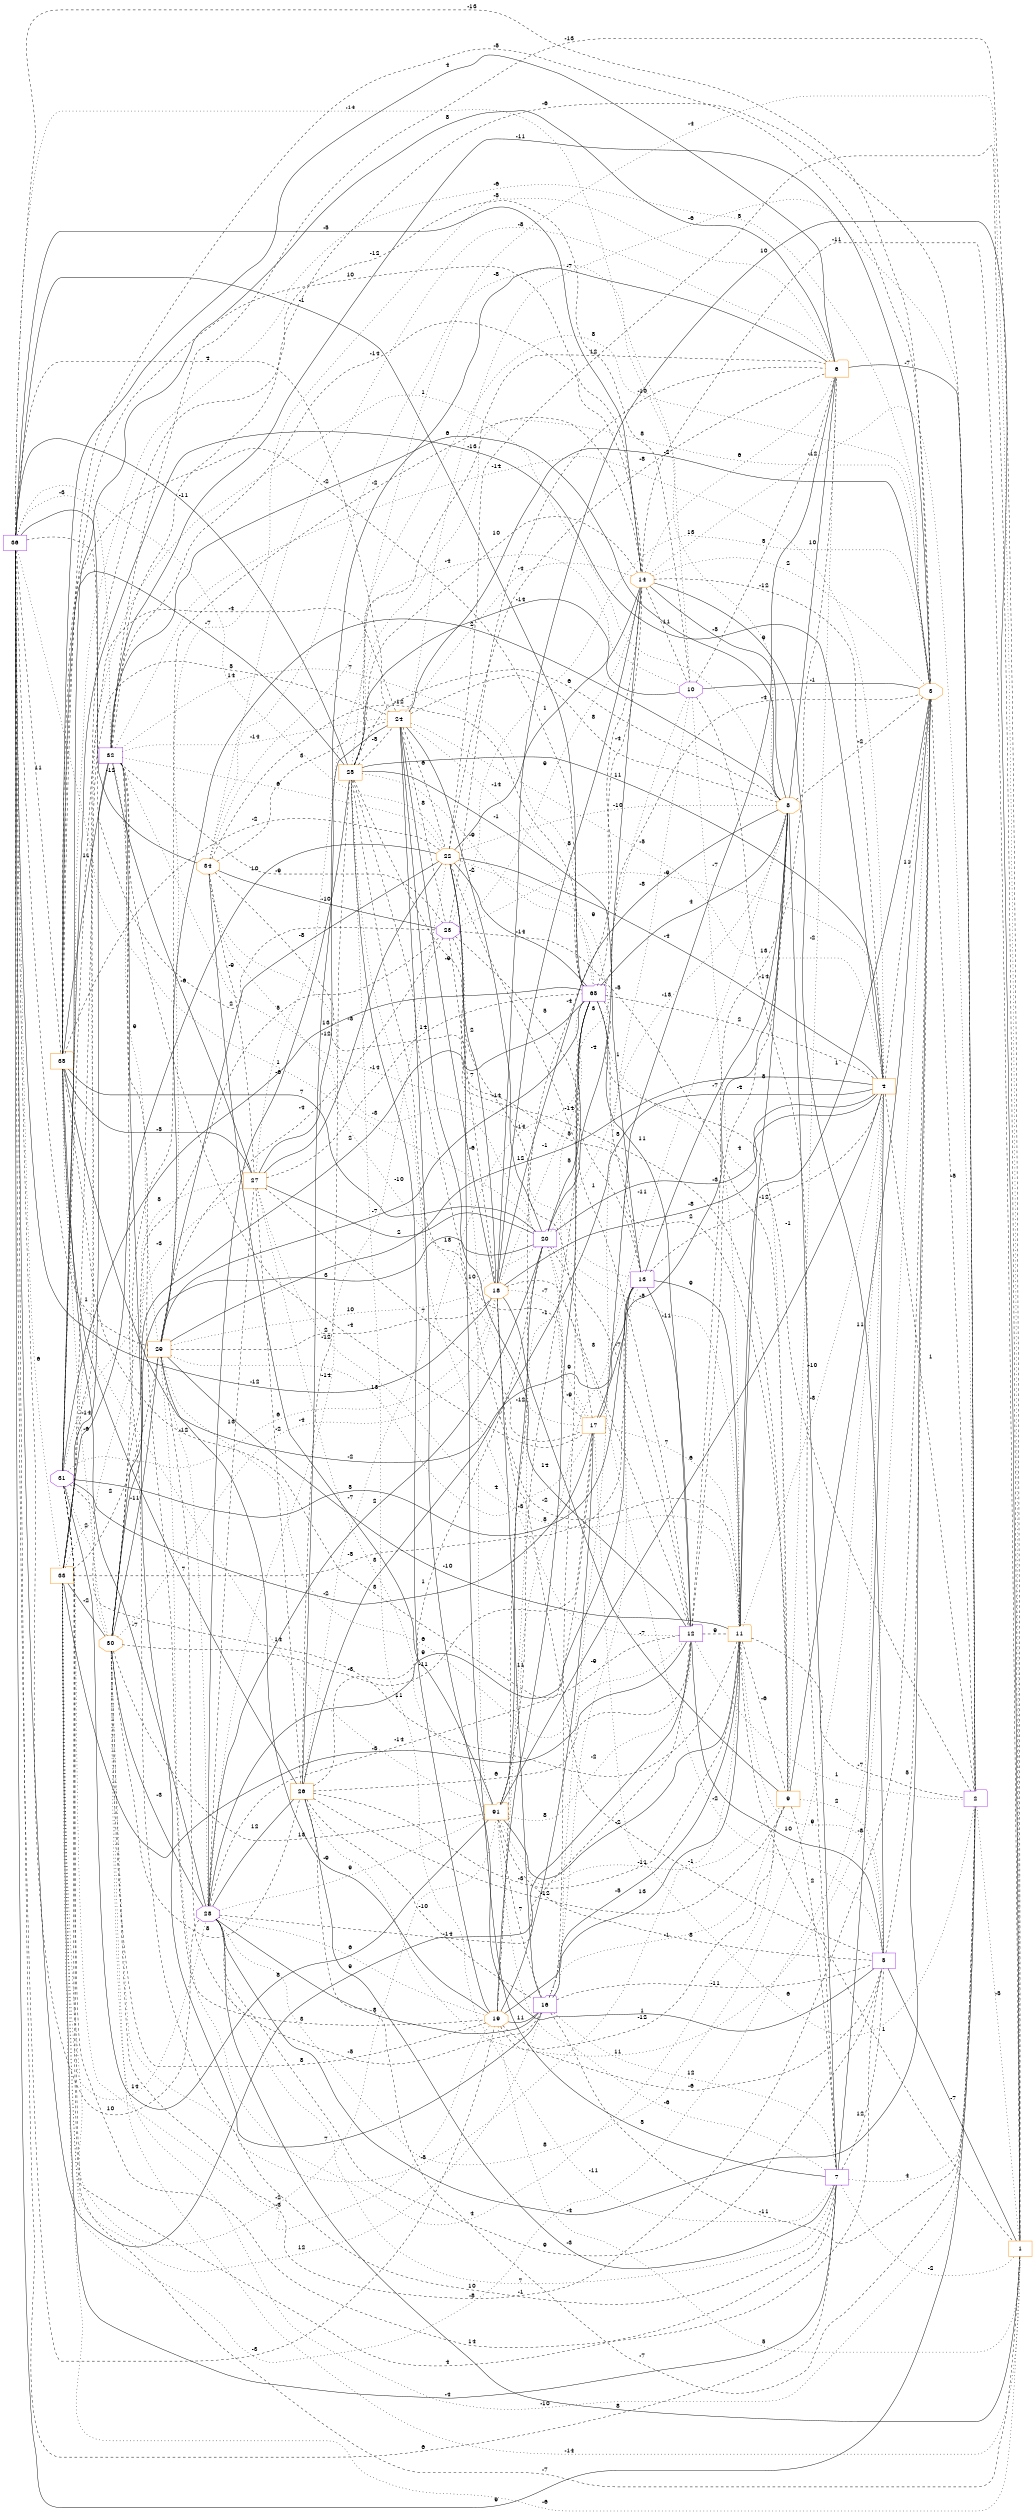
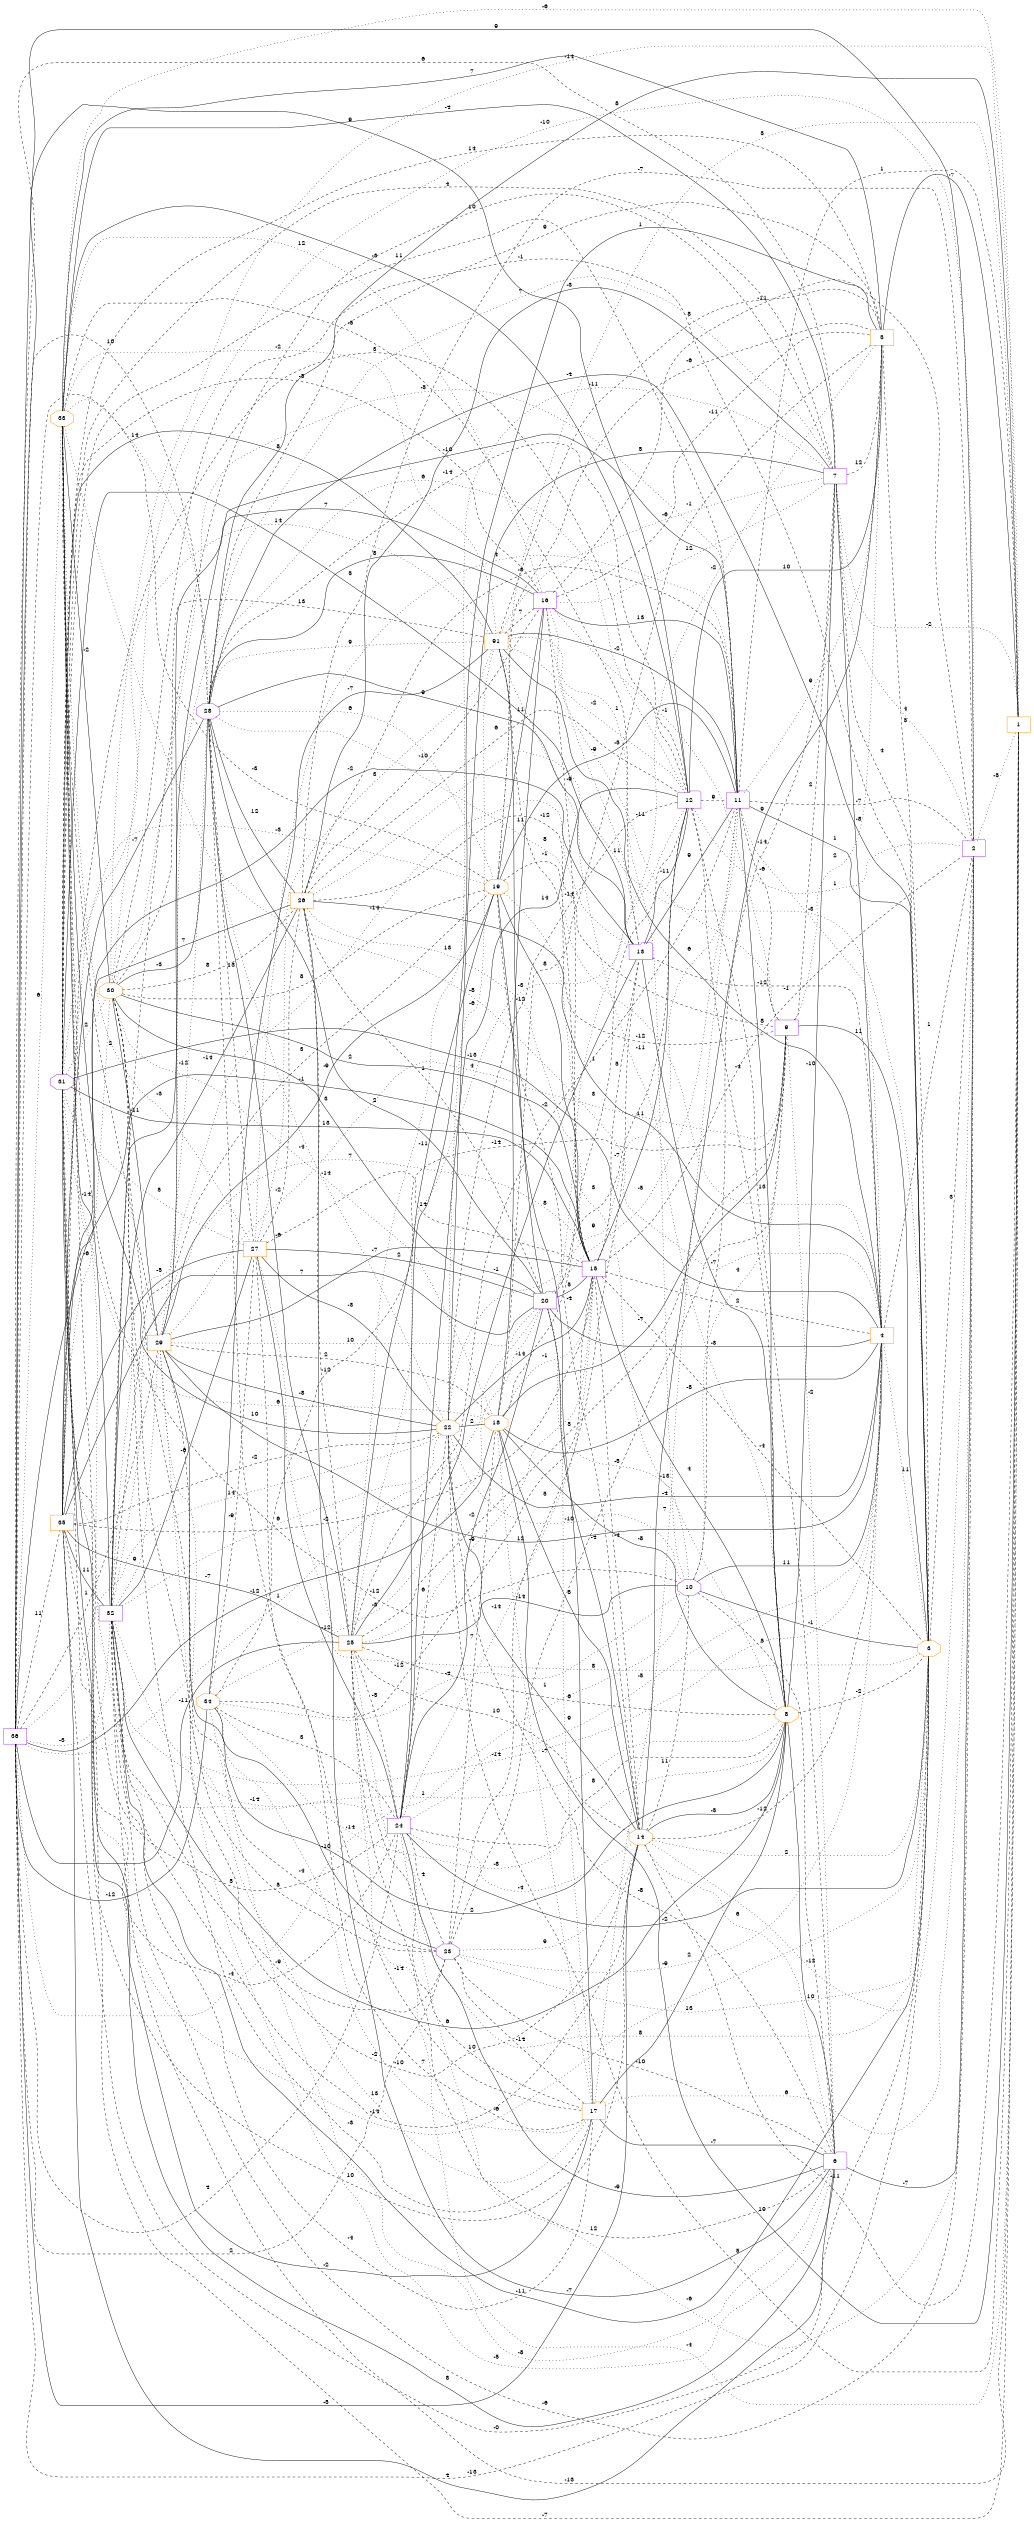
edge "3" -- "35": label "-5" -> "-0"
edge "5" -- "33": added, label "7"
node "6": color darkorange -> purple
node "24": color darkorange -> purple
edge "24" -- "23": label "8" -> "4"
edge "8" -- "22": now "10" -- "22"
edge "25" -- "4": now "10" -- "4"
edge "7" -- "3": added, label "4"
edge "3" -- "4": style dashed -> dotted
node "65": label "65" -> "15"
edge "24" -- "18": now "24" -- "6"
edge "3" -- "2": label "-5" -> "3"
edge "26" -- "32": added, label "-14"
node "33": shape folder -> octagon
node "11": color darkorange -> purple
node "9": color darkorange -> purple
edge "29" -- "16": now "31" -- "16"
node "5": color purple -> darkorange
